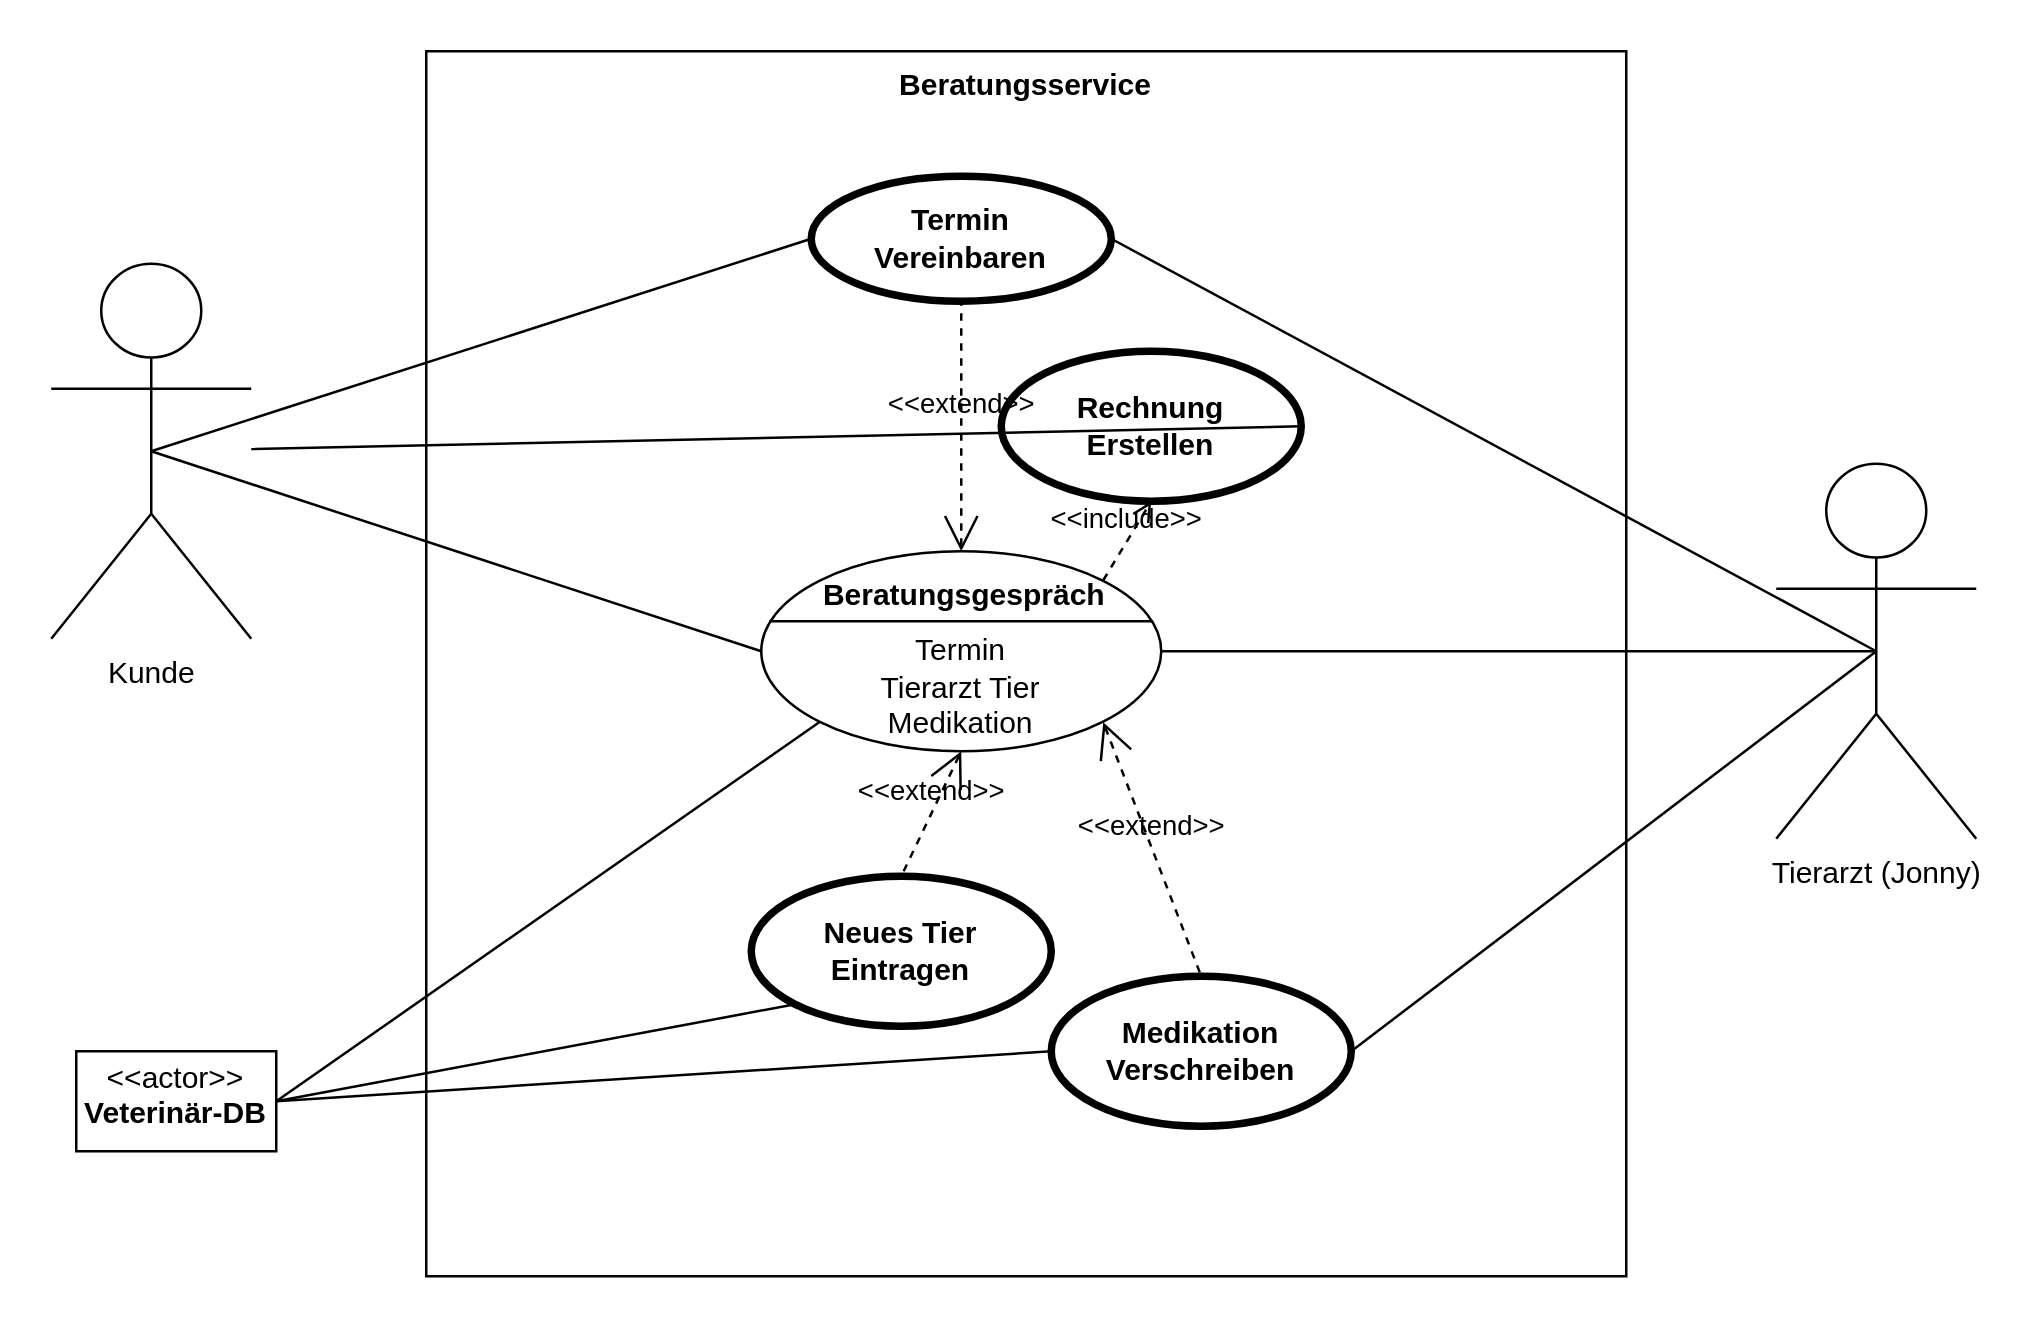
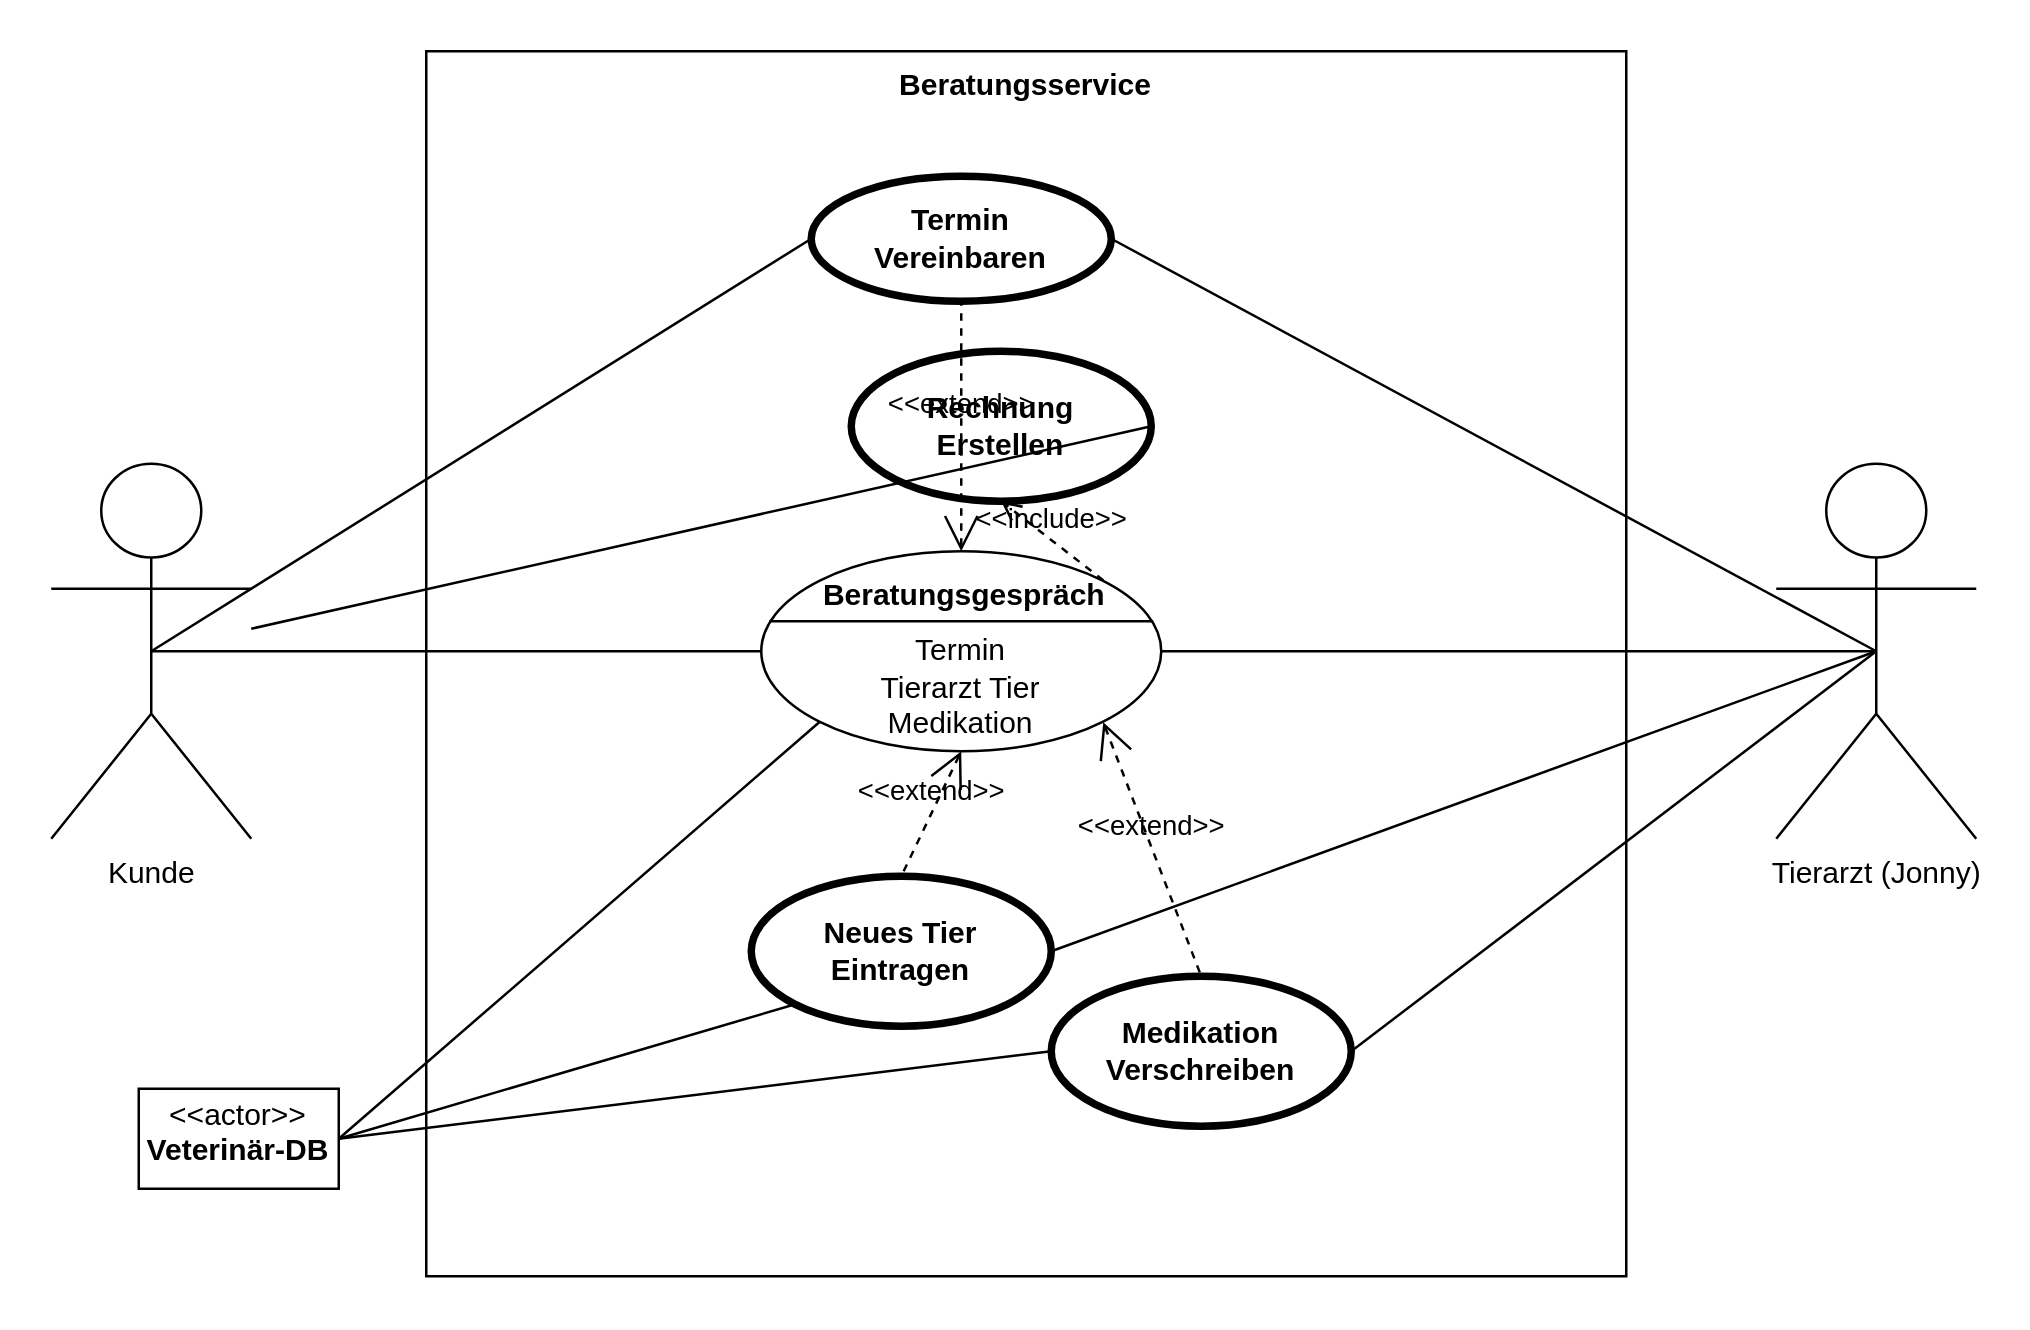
node "Rechnung Erstellen": moved (1151, 426) -> (1001, 426)
node "Kunde": moved (151, 451) -> (151, 651)
edge "Tierarzt (Jonny)" -- "Neues Tier Eintragen": added
node "<<actor>> Veterinär-DB": moved (176, 1101) -> (239, 1139)
